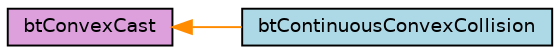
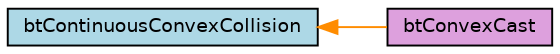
edge "btContinuousConvexCollision" -> "btConvexCast": reversed
